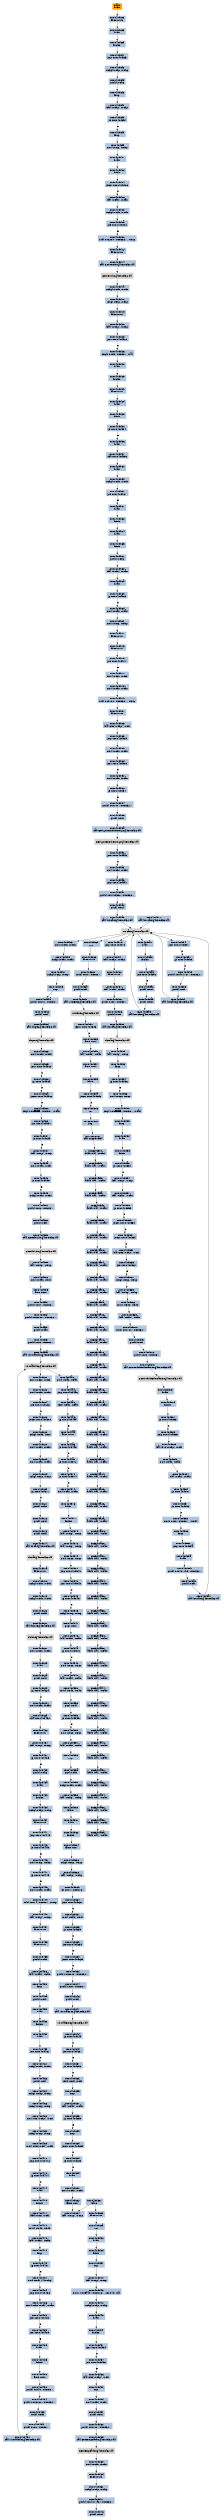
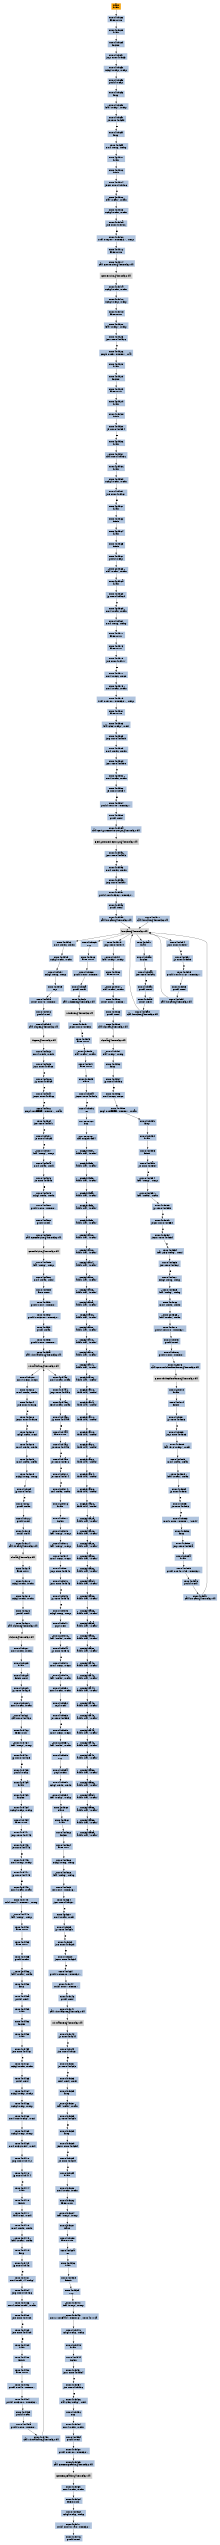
node "0x0040dc2a pushl %esi": label "0x0040dc2a pushl %esi" -> "0x0040dc2a fninit %esi"
edge "0x0040dce7 leave" -> "0x0040dce4 leal (%esp), %esp": reversed
